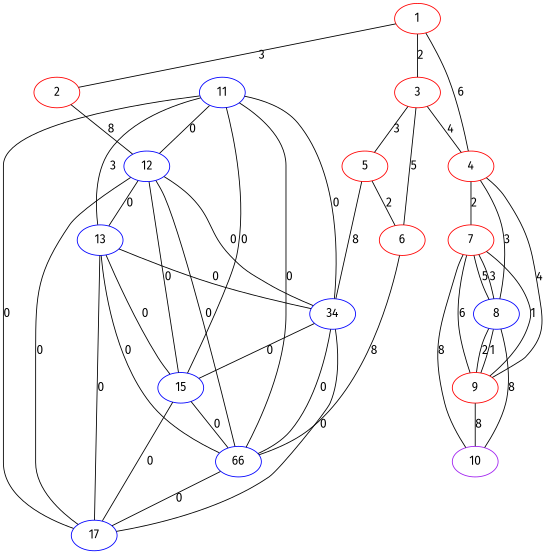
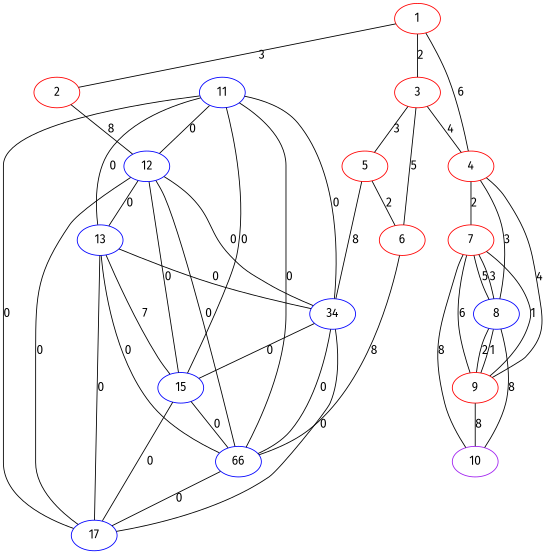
edge "11" -- "13": label "3" -> "0"
edge "13" -- "15": label "0" -> "7"
